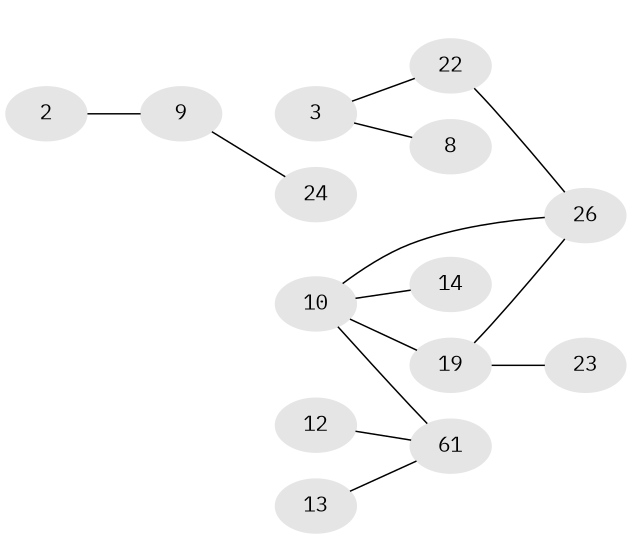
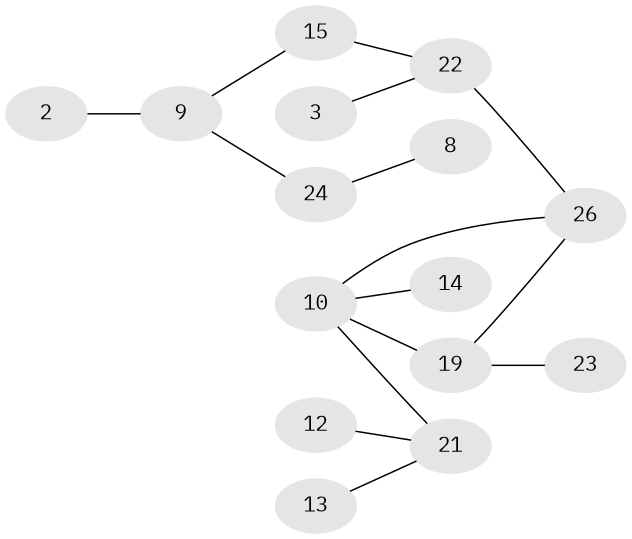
node "15": added
edge "3" -- "8": now "24" -- "8"
node "61": label "61" -> "21"
